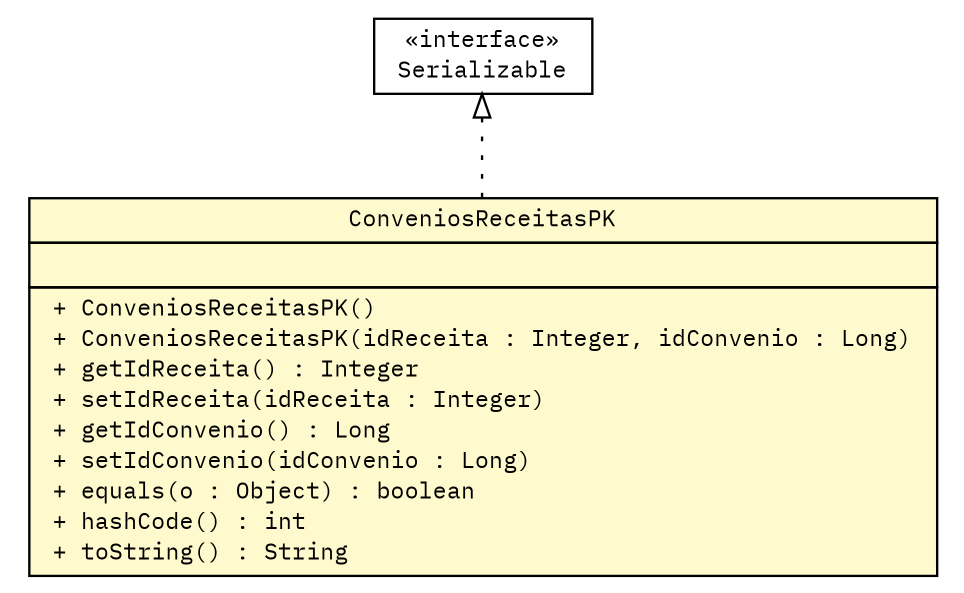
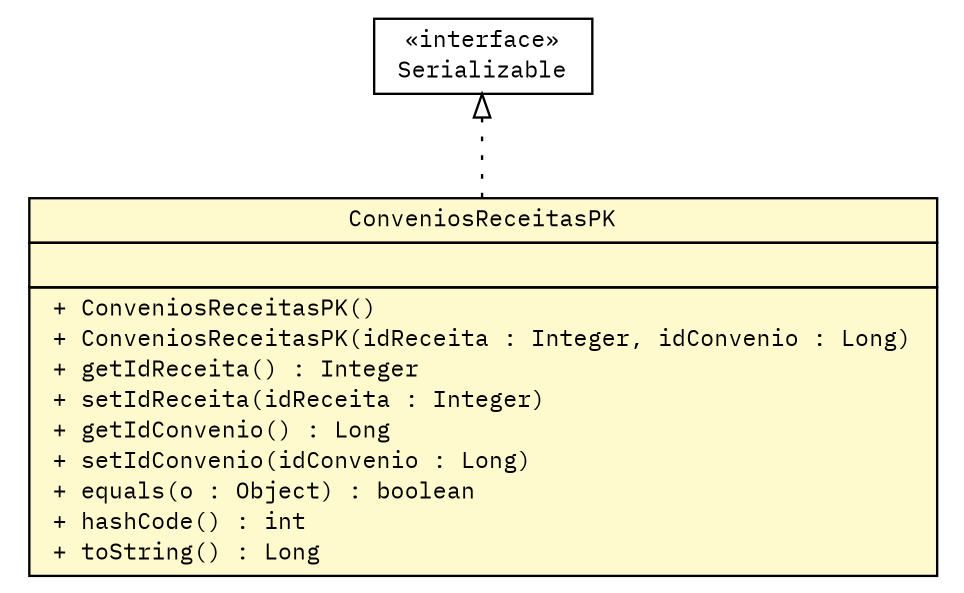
node "ConveniosReceitasPK": text "+ toString() : String" -> "+ toString() : Long"
